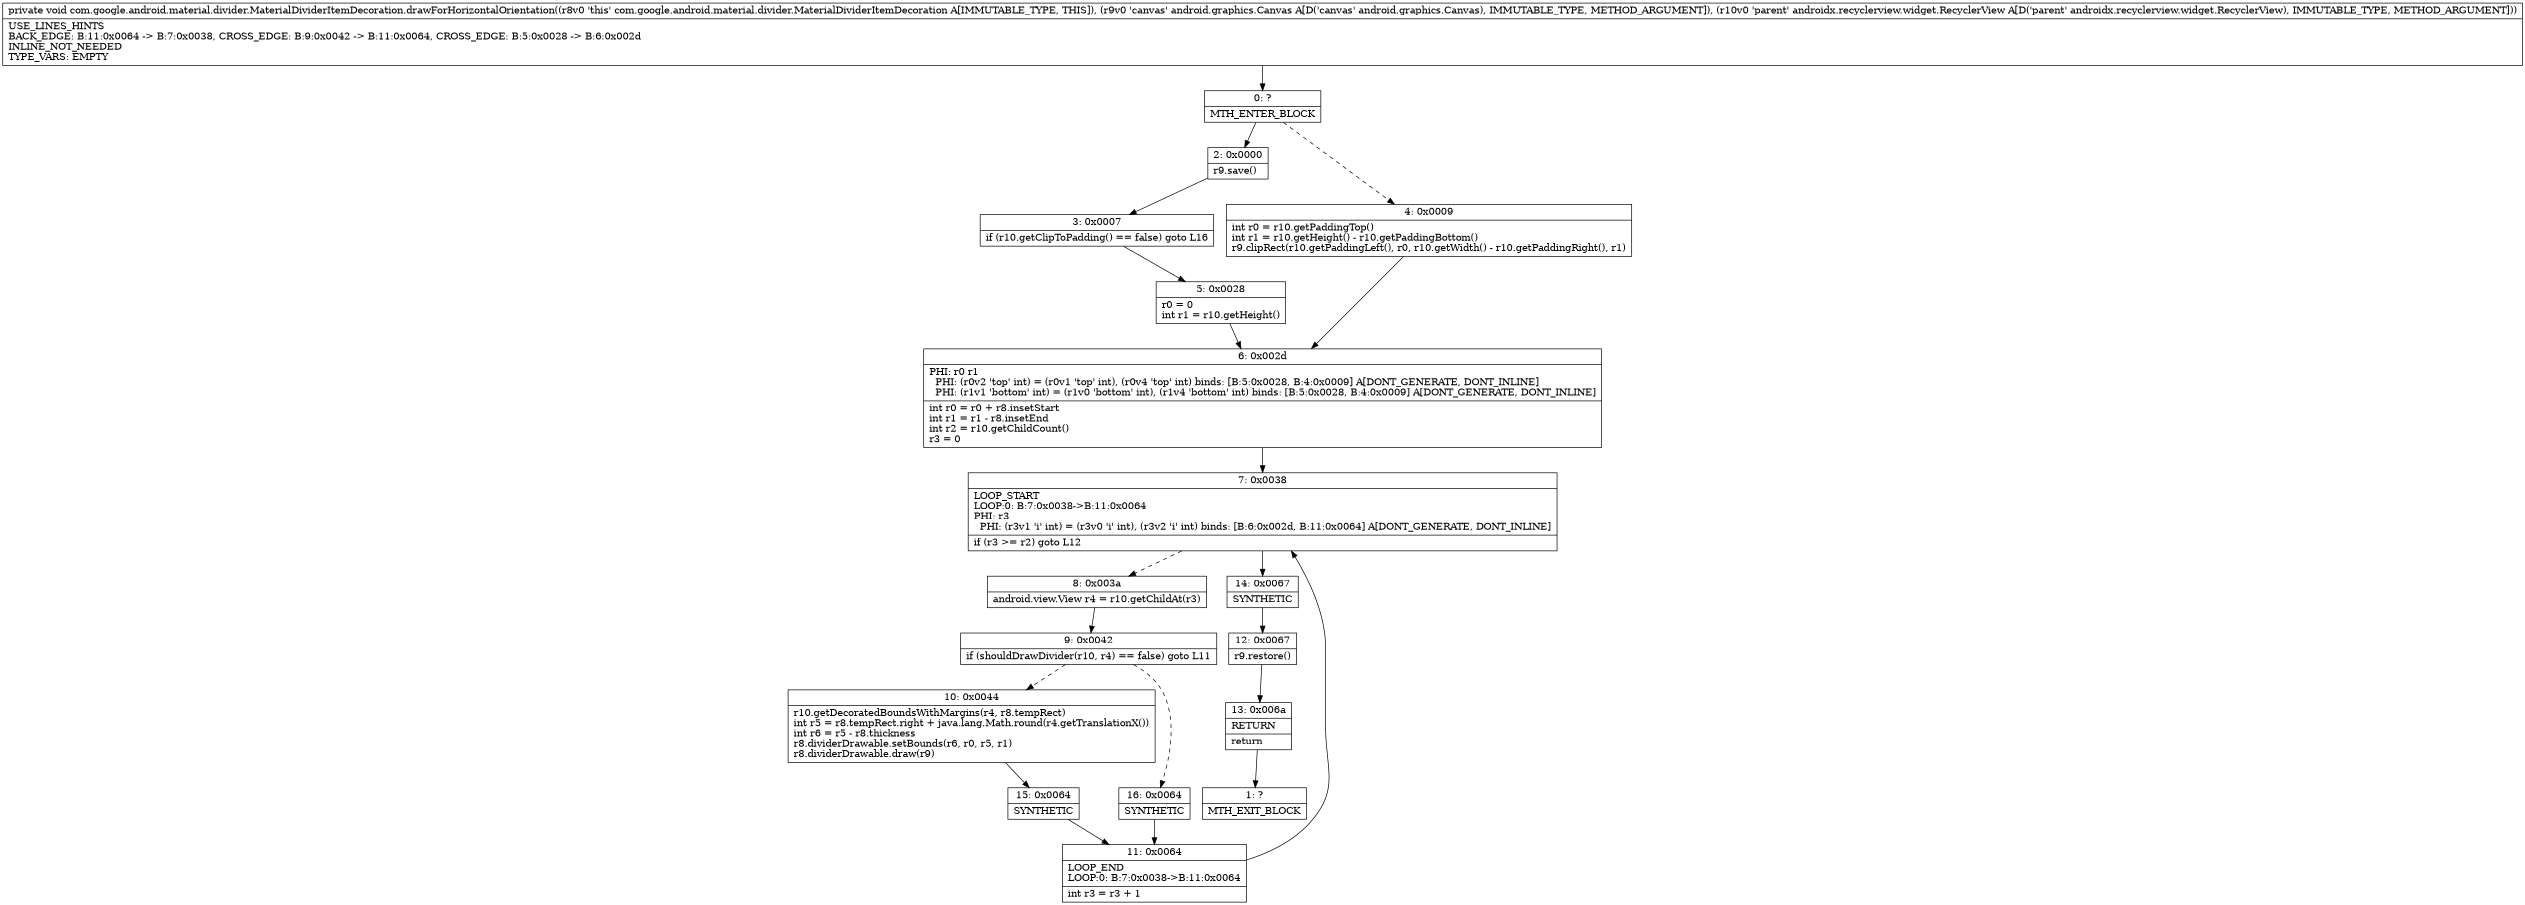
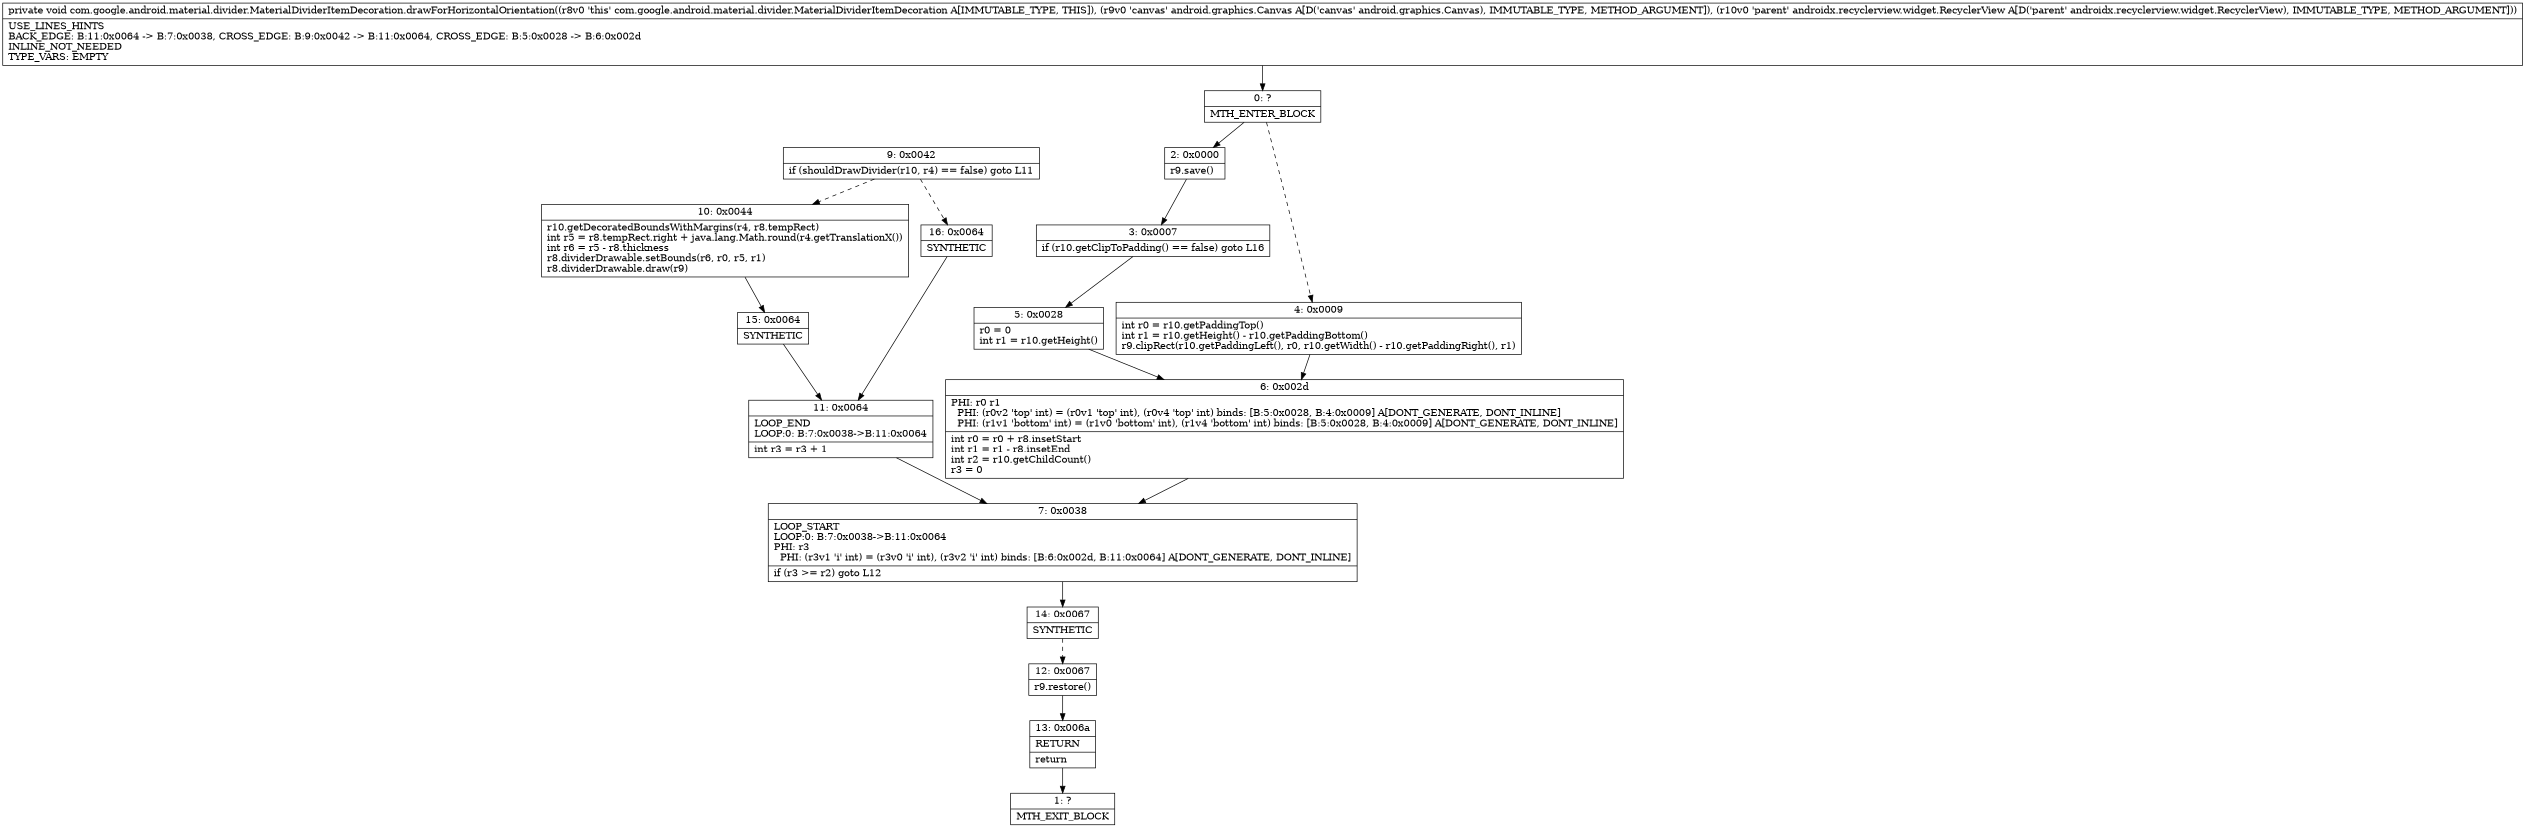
node "8: 0x003a": removed
edge "14: 0x0067" -> "12: 0x0067": style solid -> dashed
